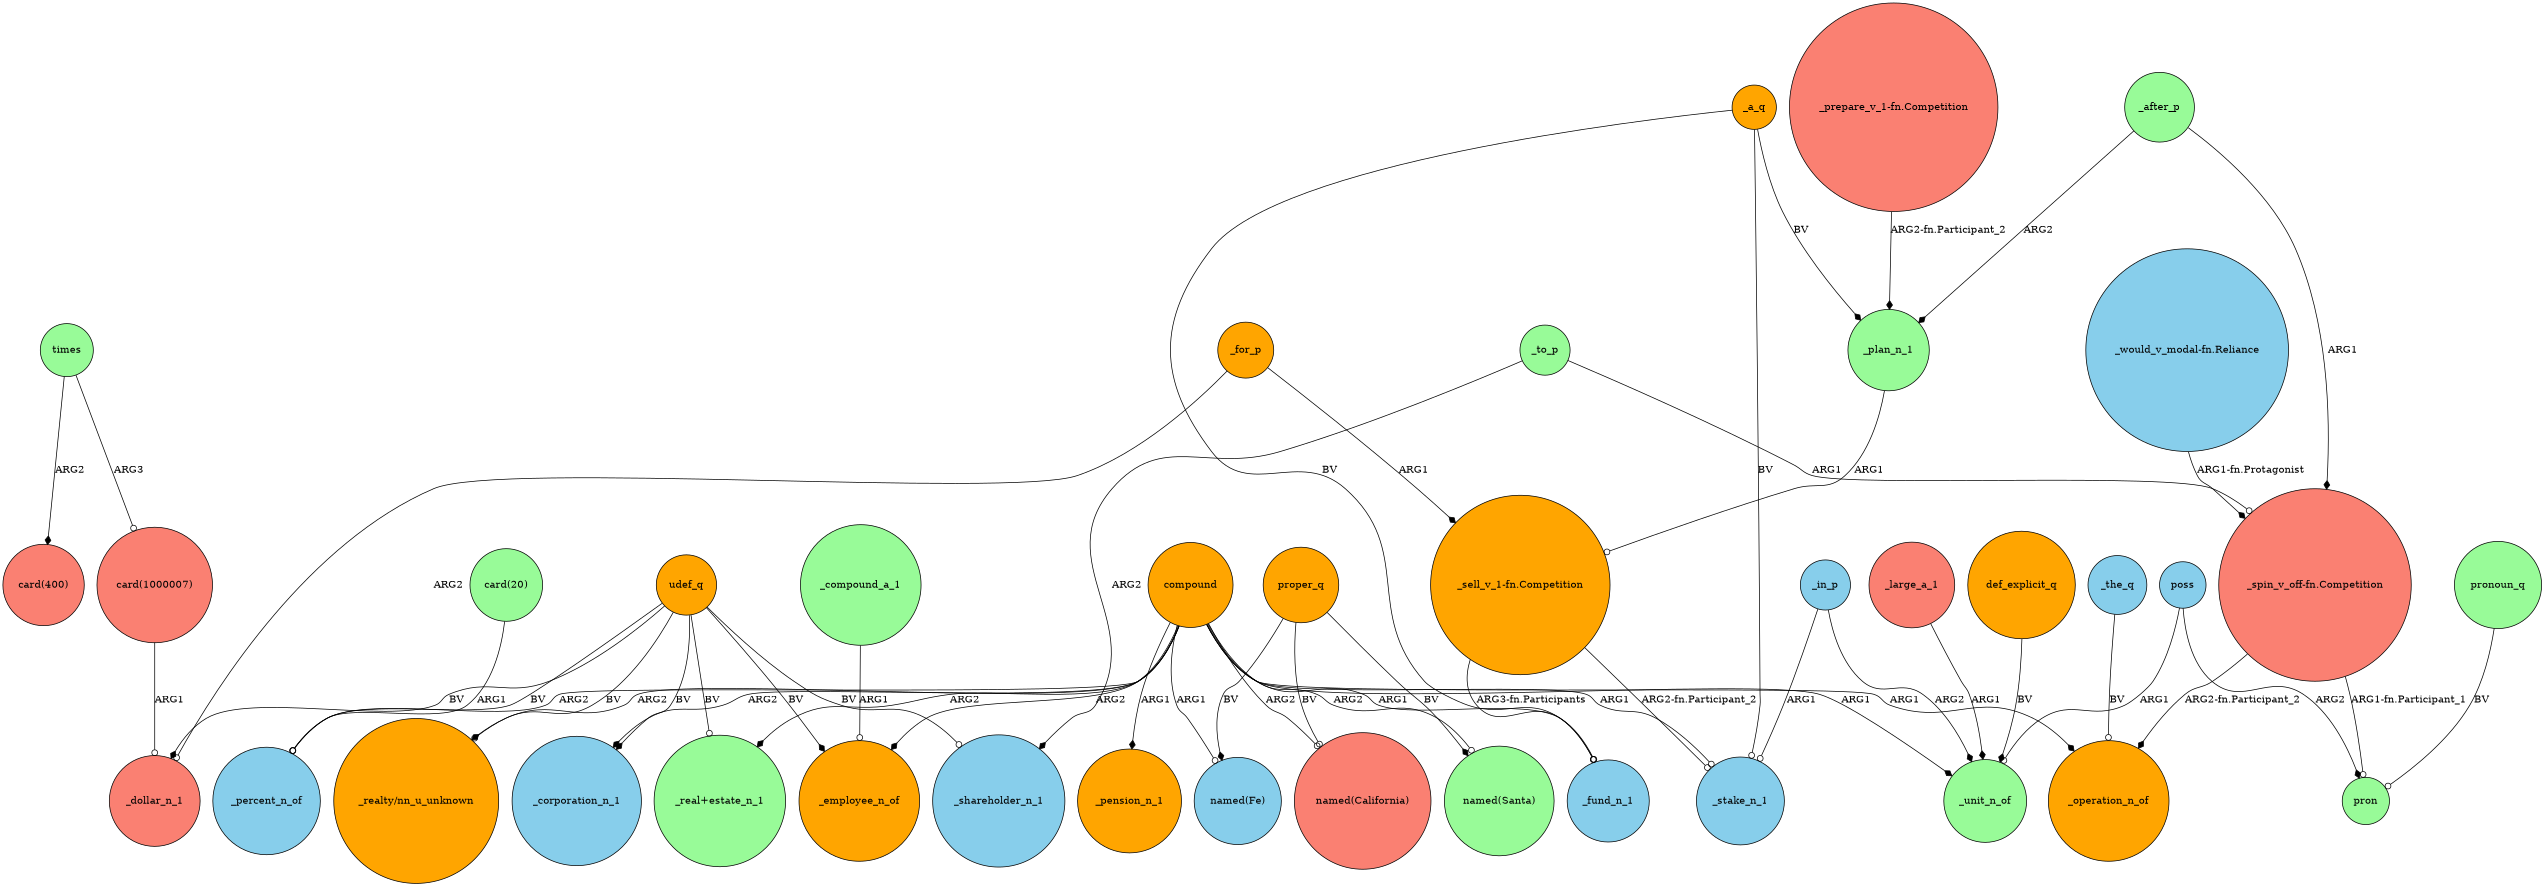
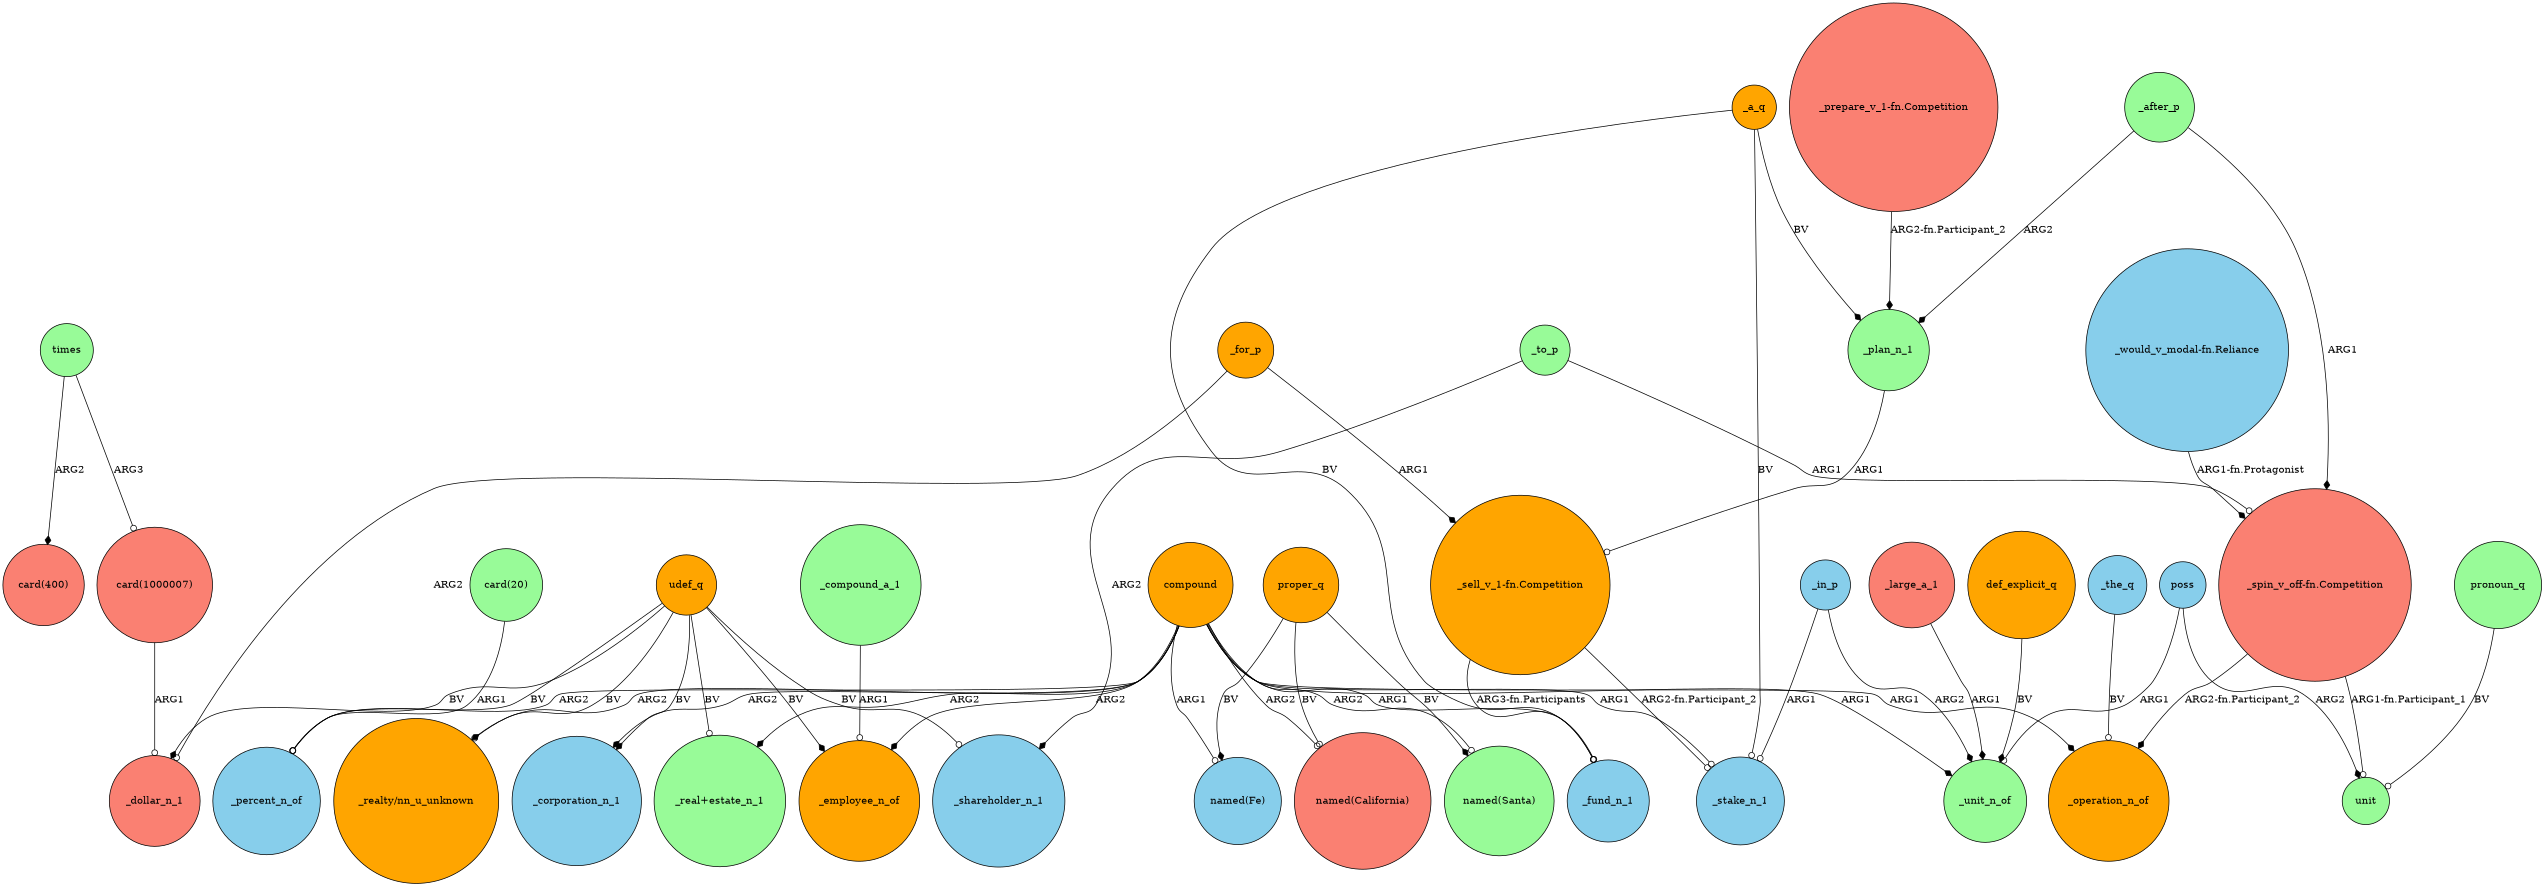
node "_pension_n_1": removed
node "pron": label "pron" -> "unit"
